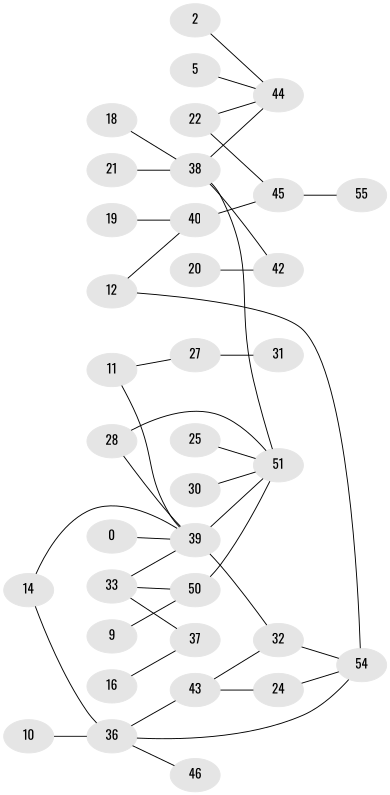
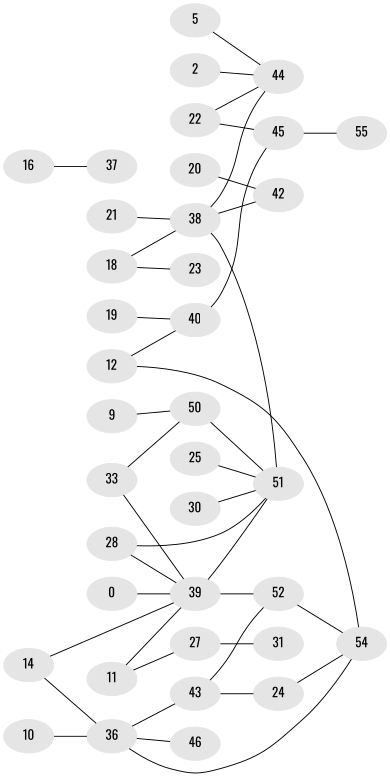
node "23": added
edge "33" -- "37": removed
node "32": label "32" -> "52"
